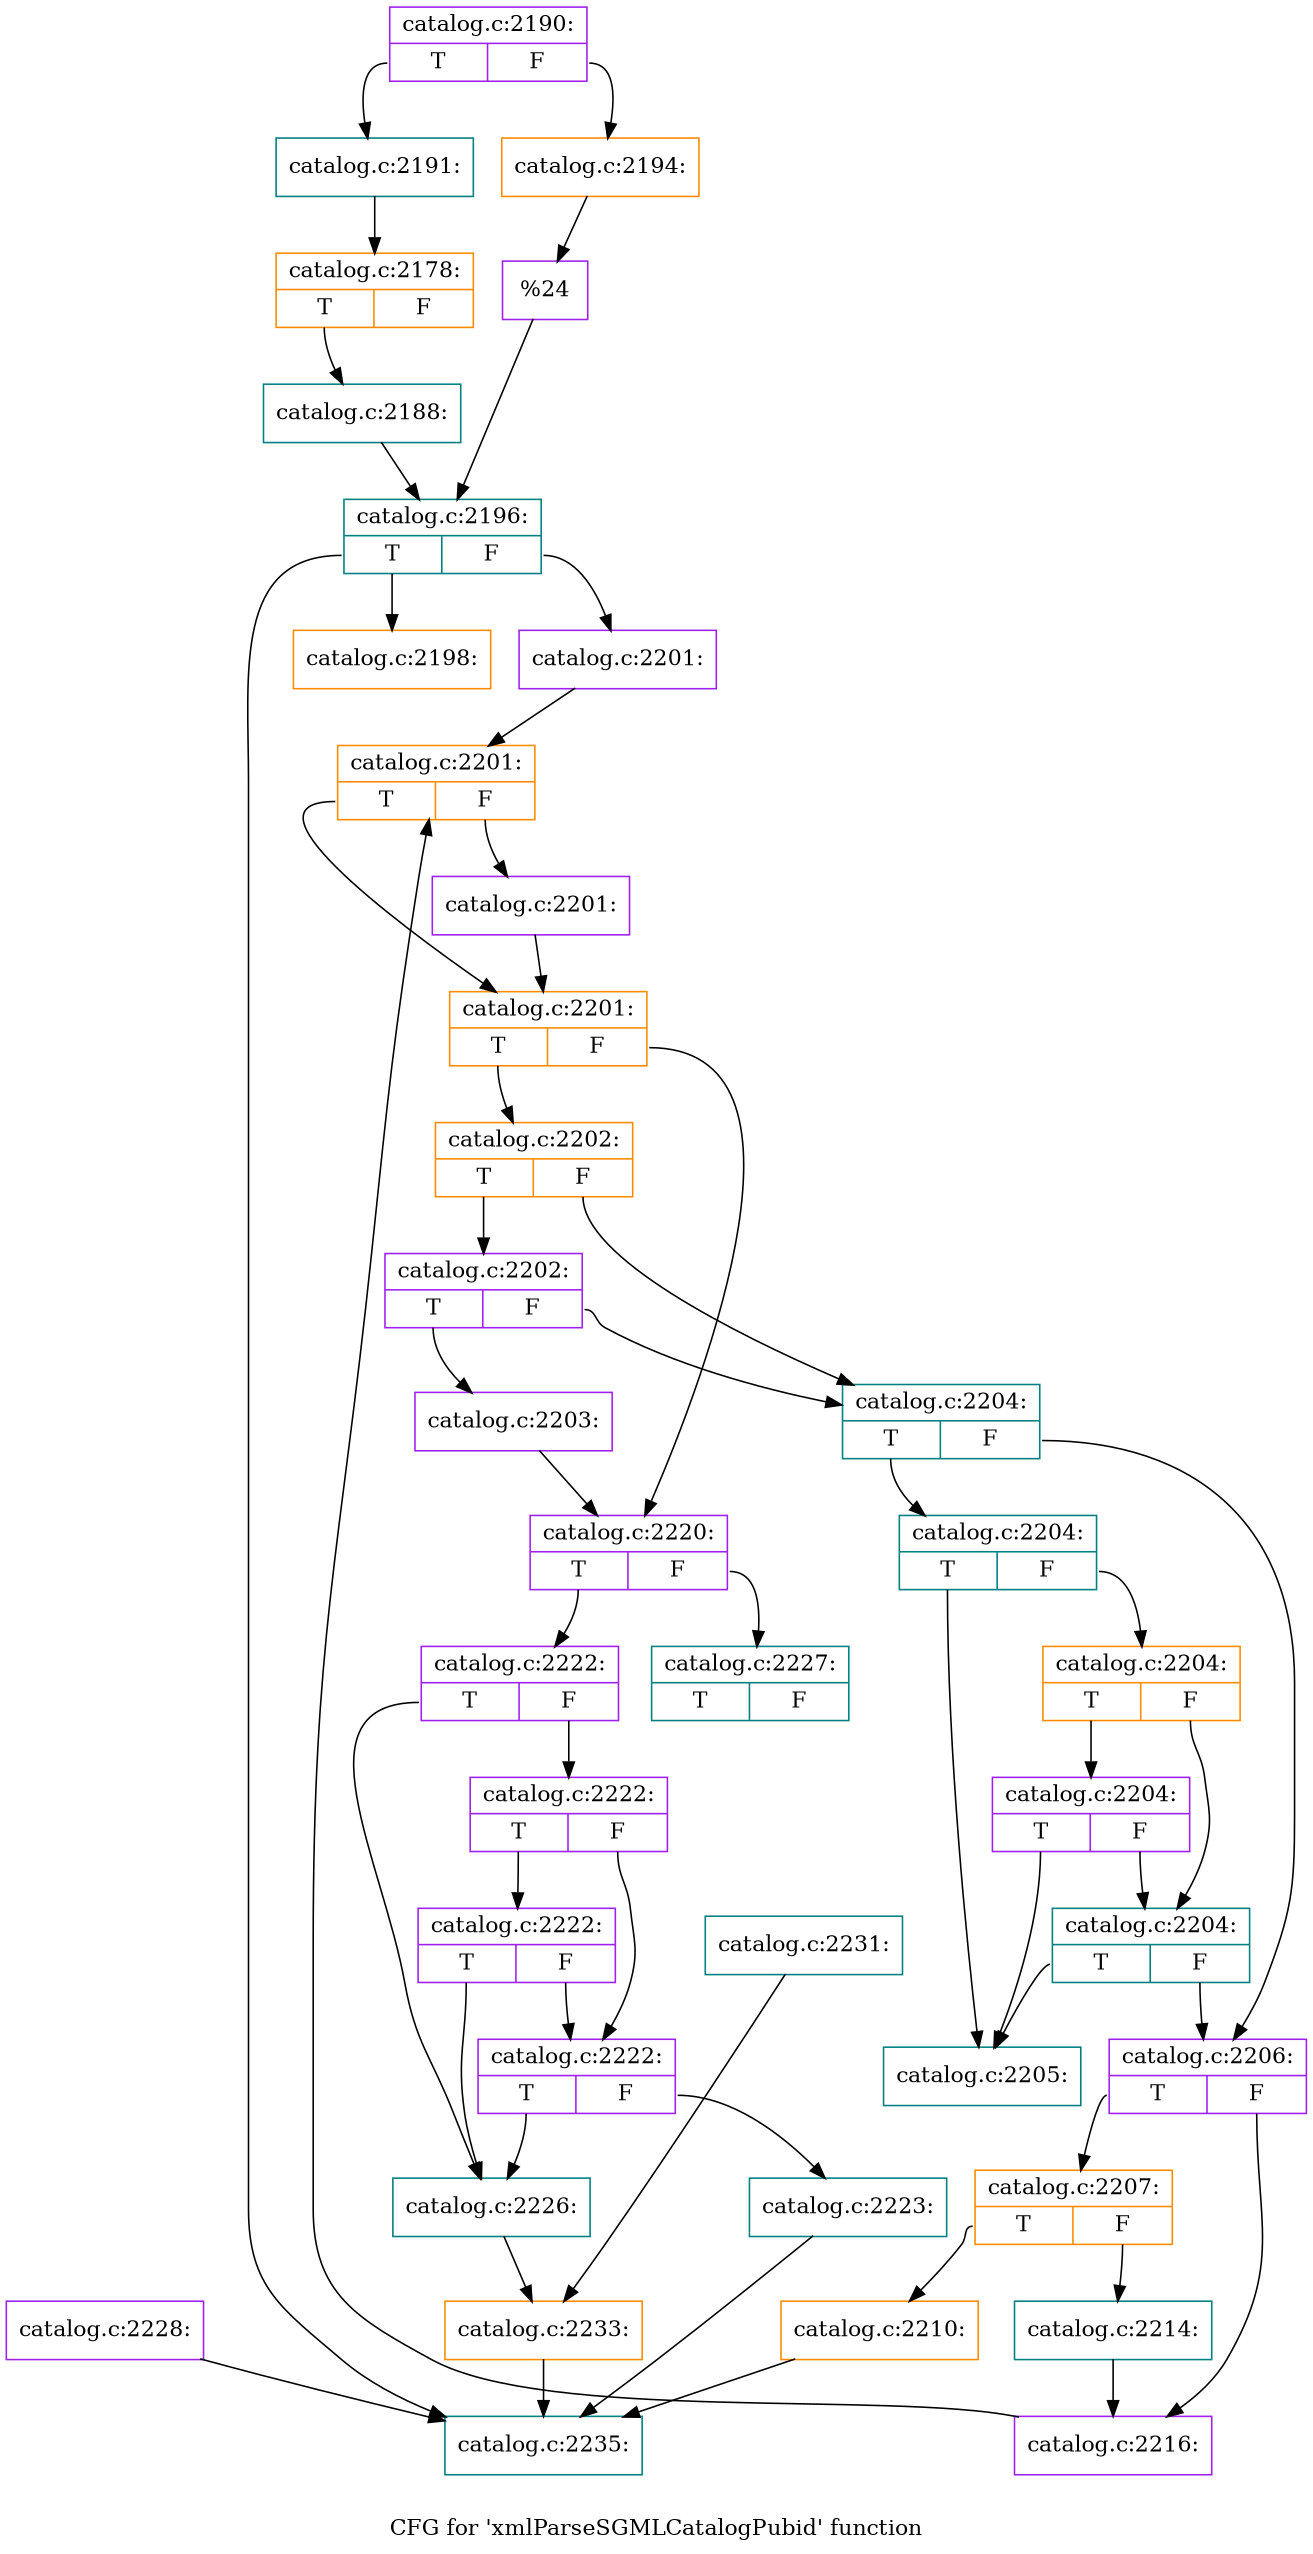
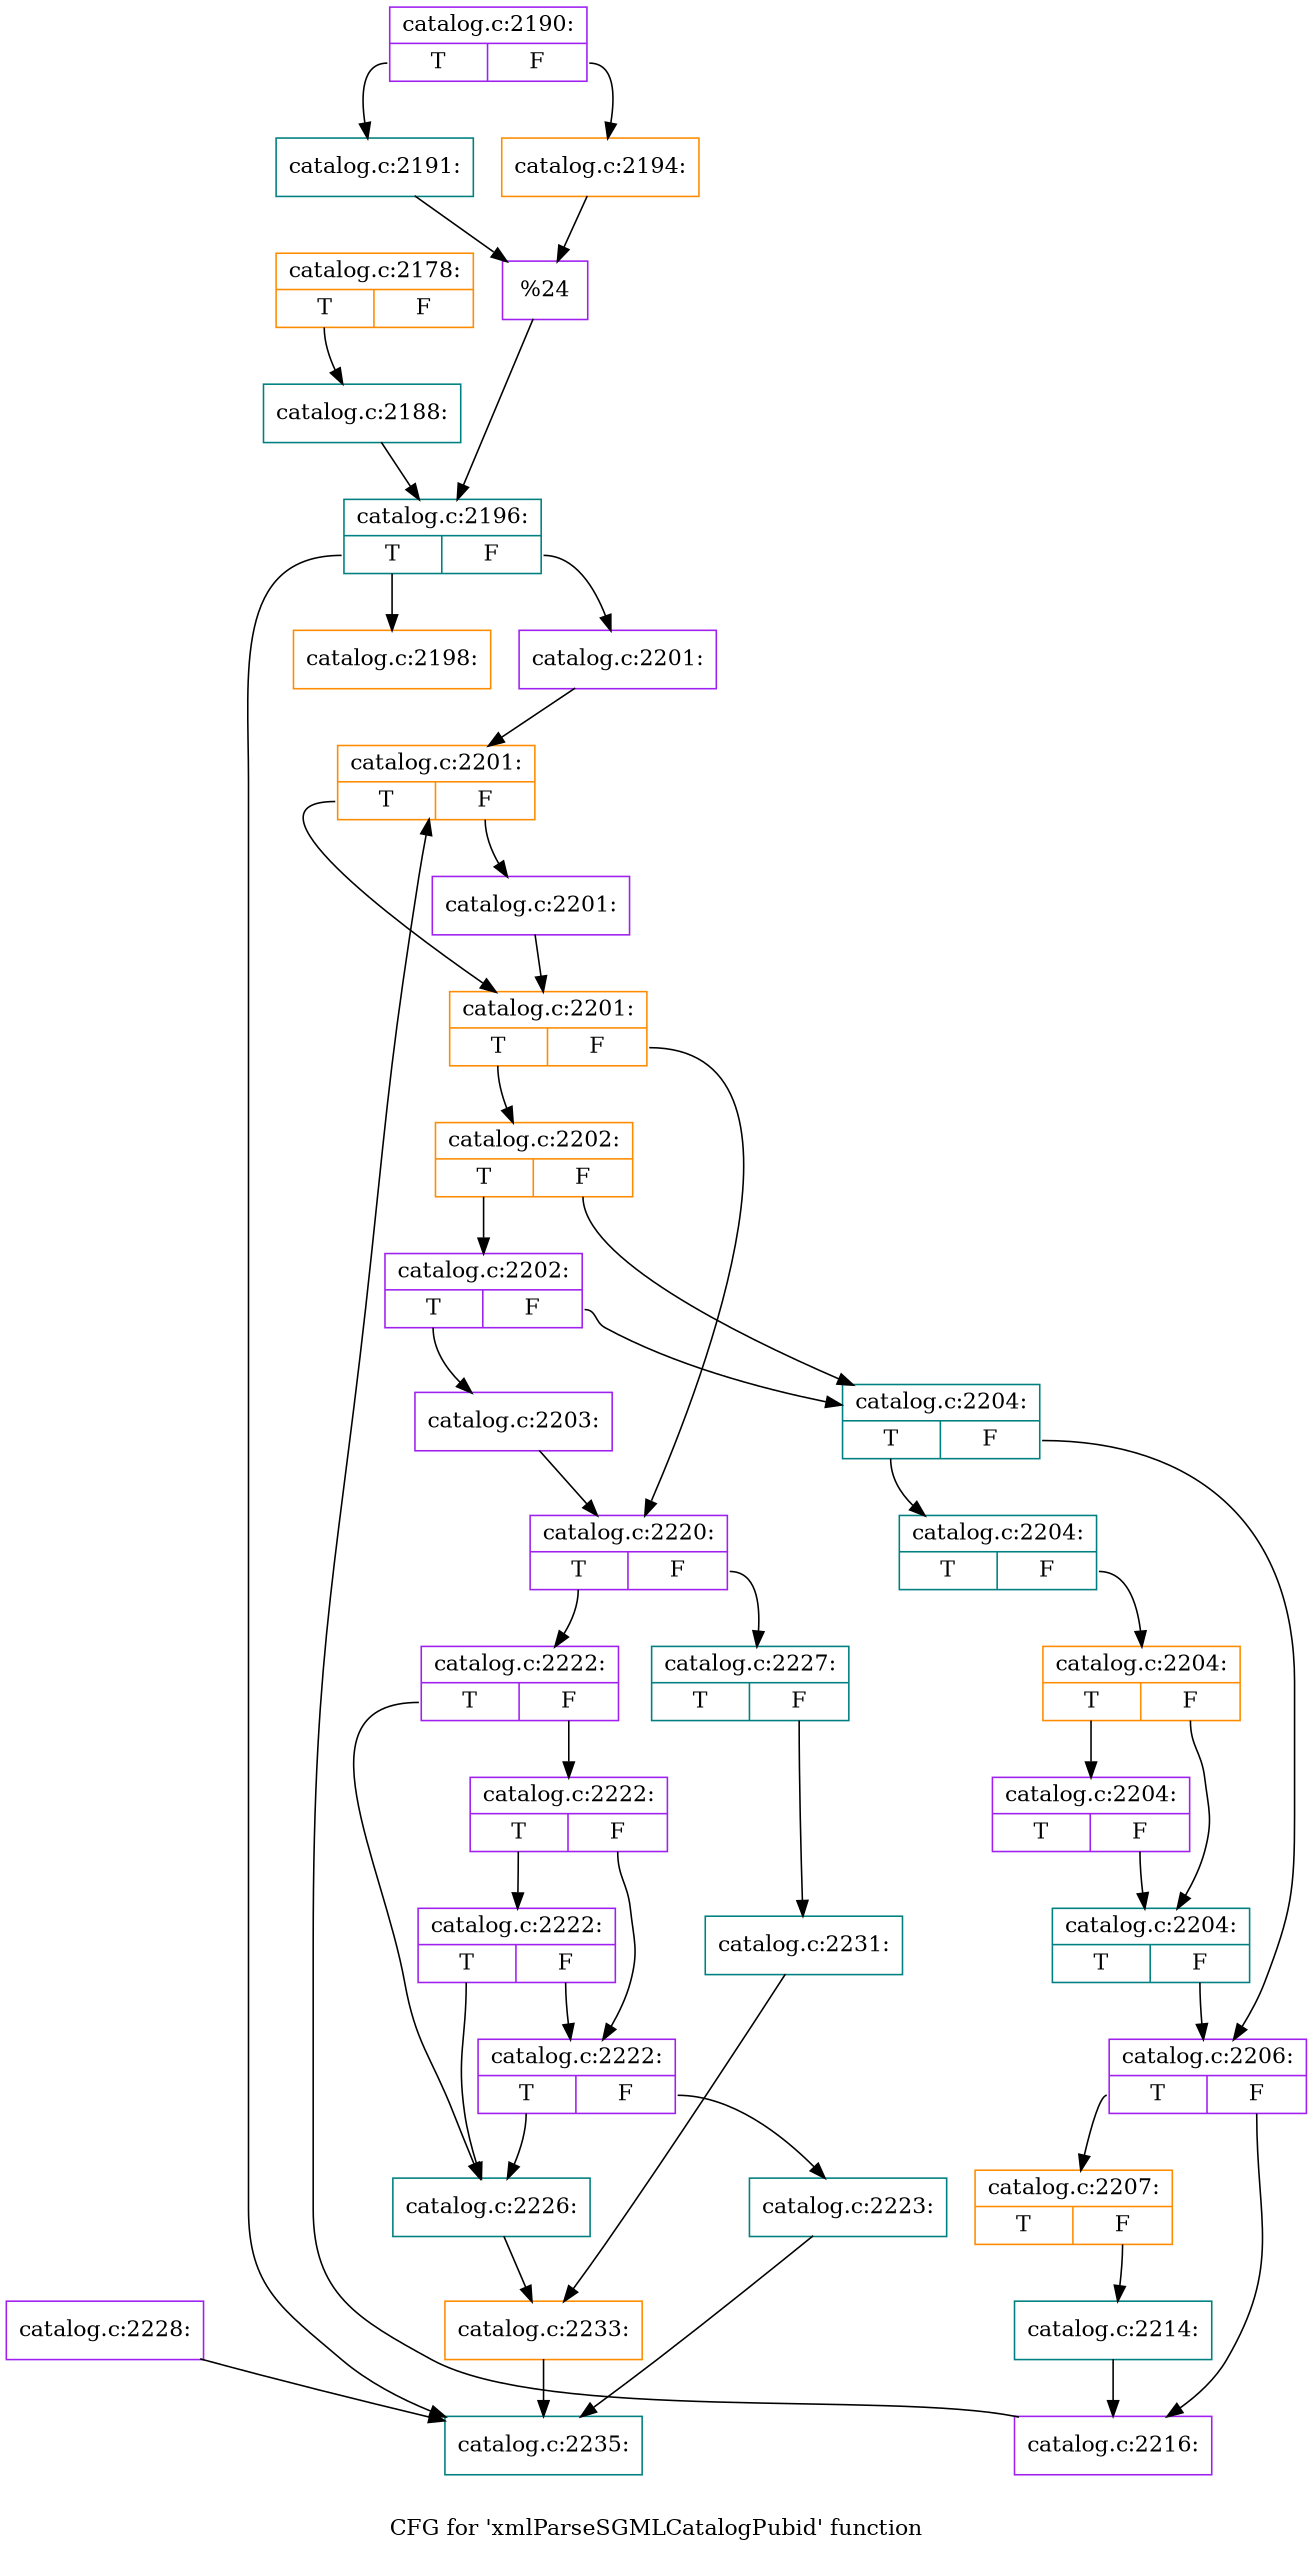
edge "catalog.c:2191:" -> "catalog.c:2178:": now "catalog.c:2191:" -> "%24"
edge "catalog.c:2227:" -> "catalog.c:2231:": added
node "catalog.c:2205:": removed
node "catalog.c:2210:": removed
